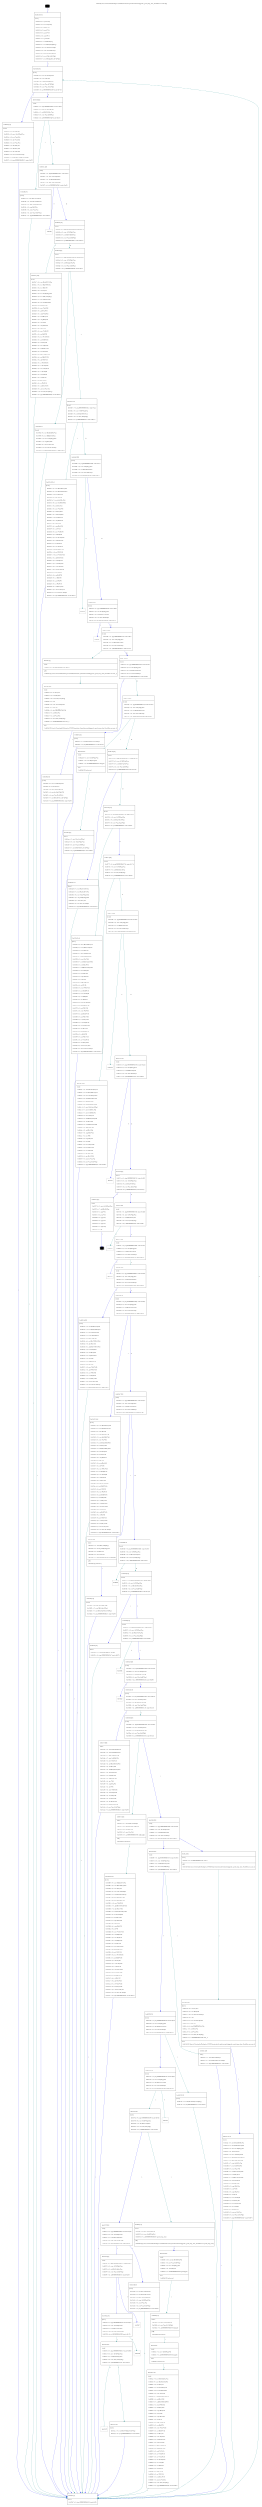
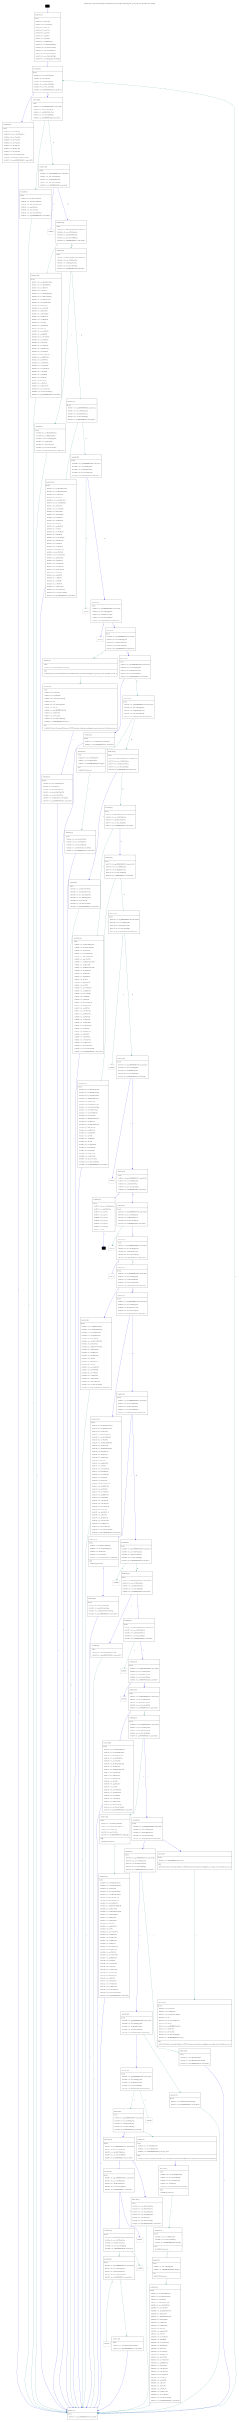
node "0x401cdc [113]": removed
